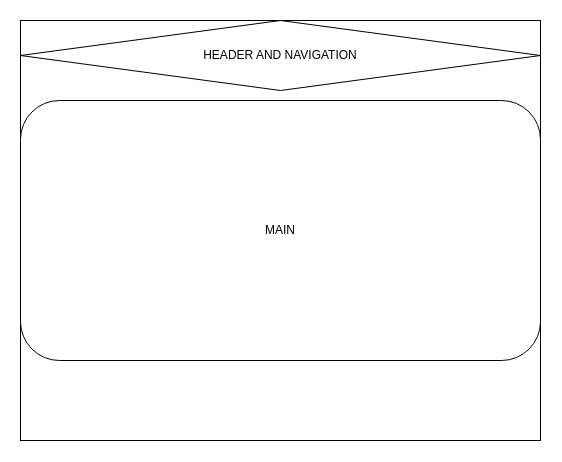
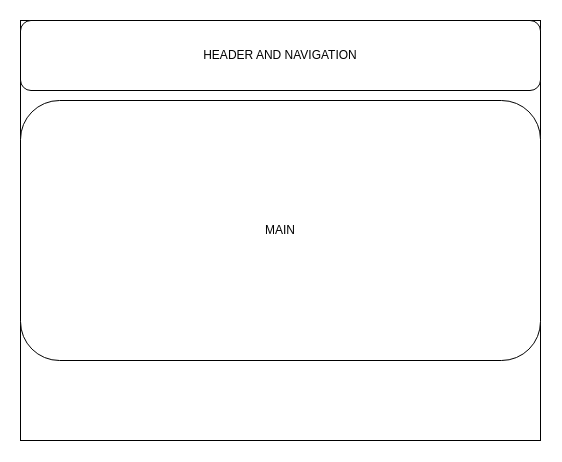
node "HEADER AND NAVIGATION": shape diamond -> rounded rectangle
